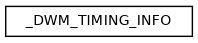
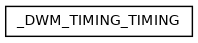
node "_DWM_TIMING_INFO": label "_DWM_TIMING_INFO" -> "_DWM_TIMING_TIMING"
